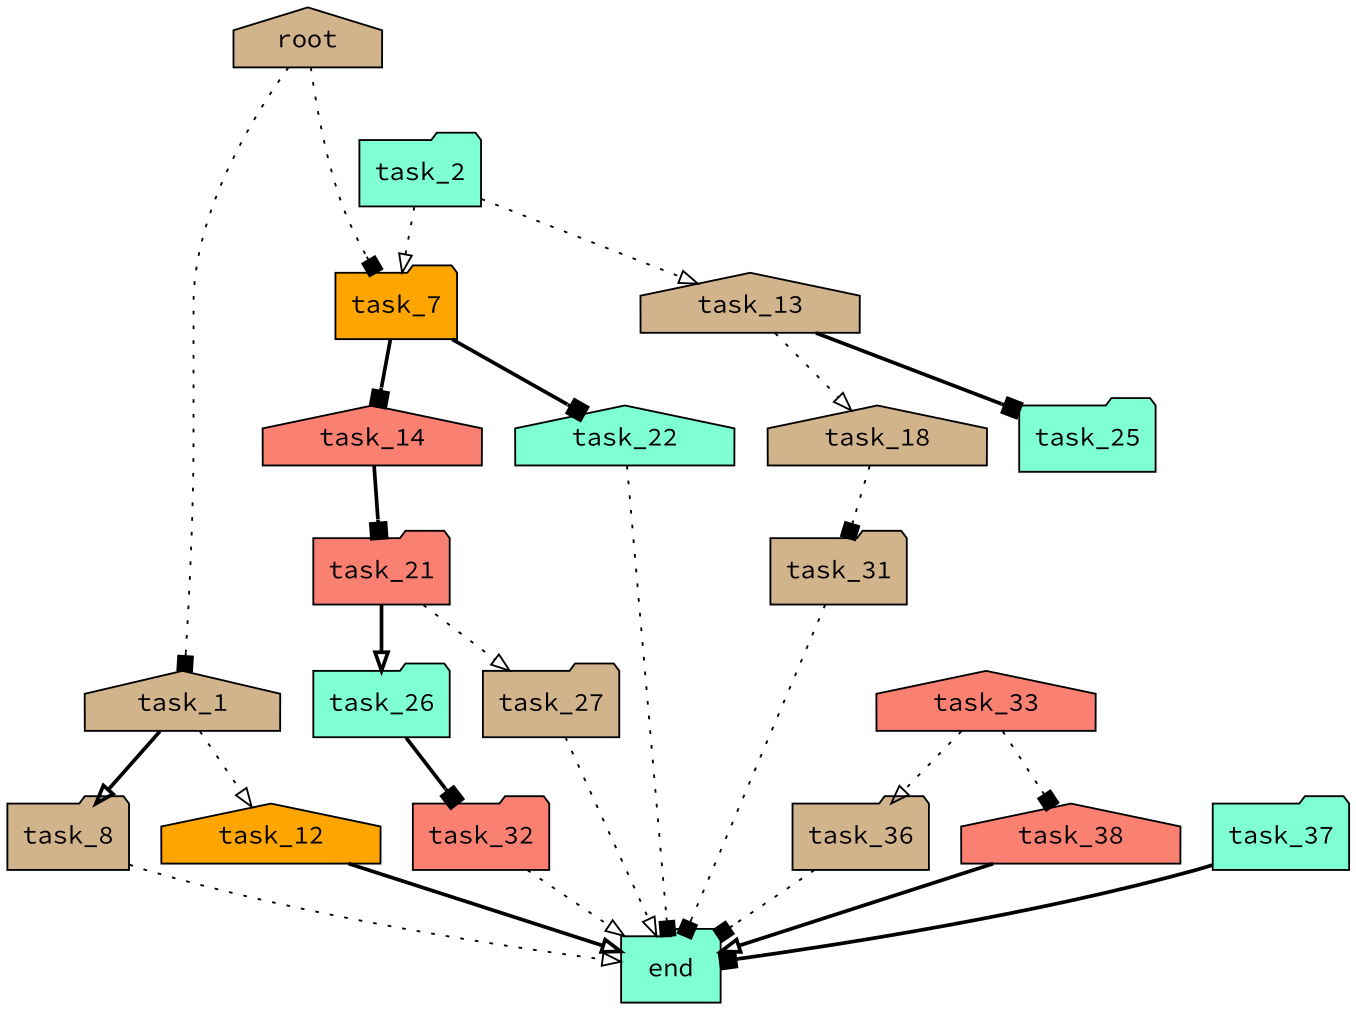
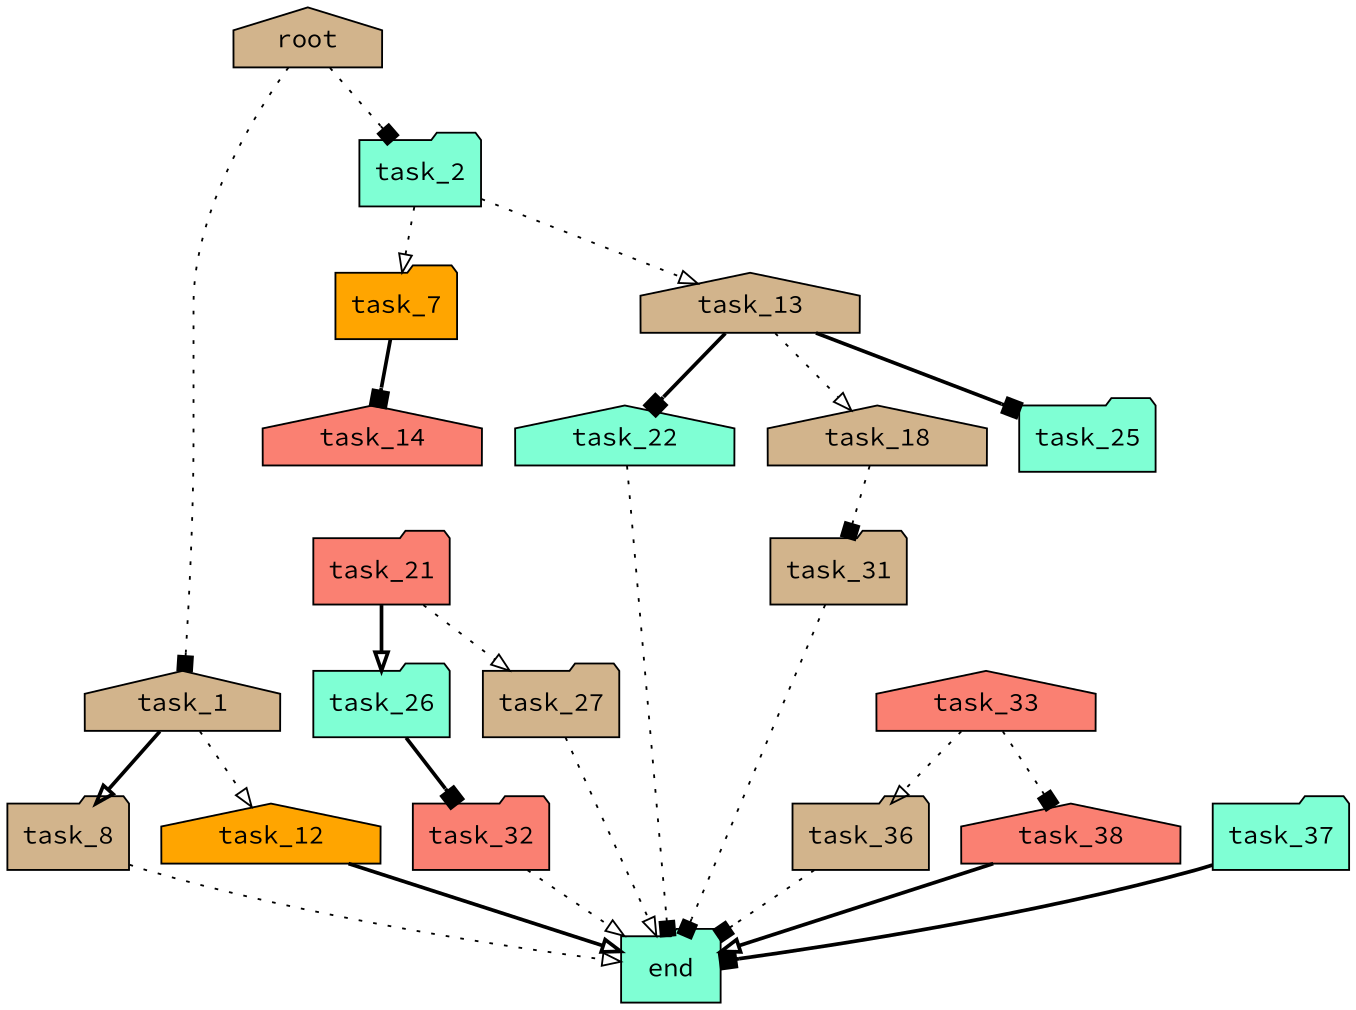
edge "root" -> "task_7": now "root" -> "task_2"
edge "task_7" -> "task_22": now "task_13" -> "task_22"
edge "task_14" -> "task_21": removed
